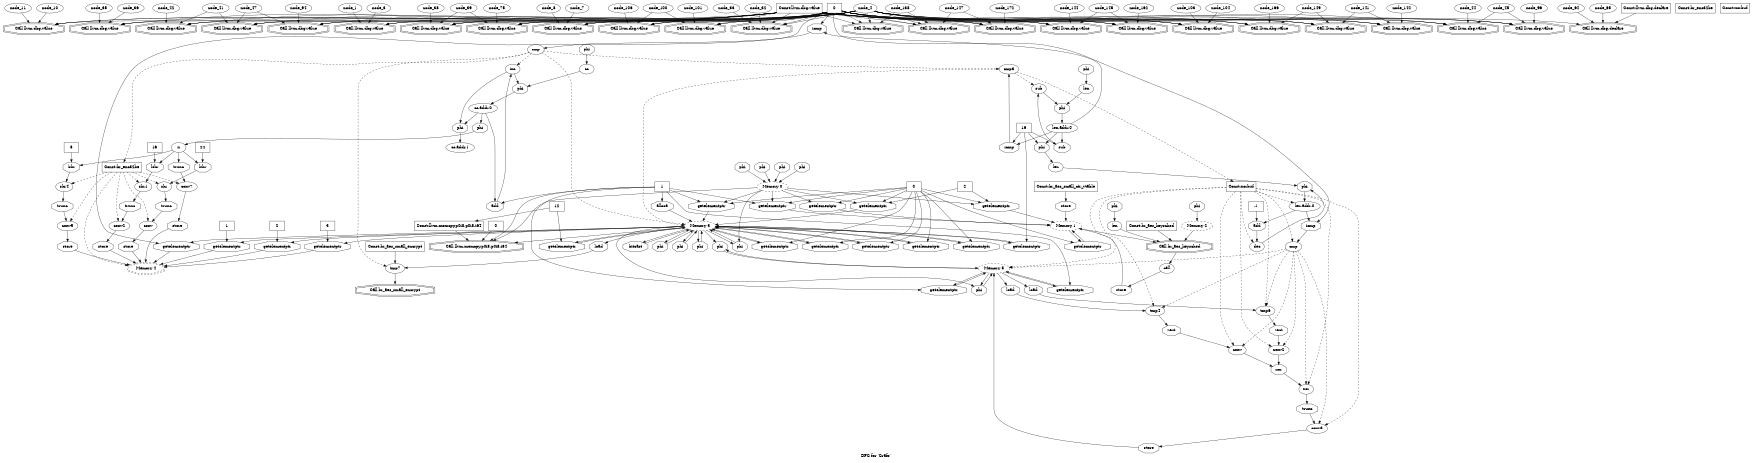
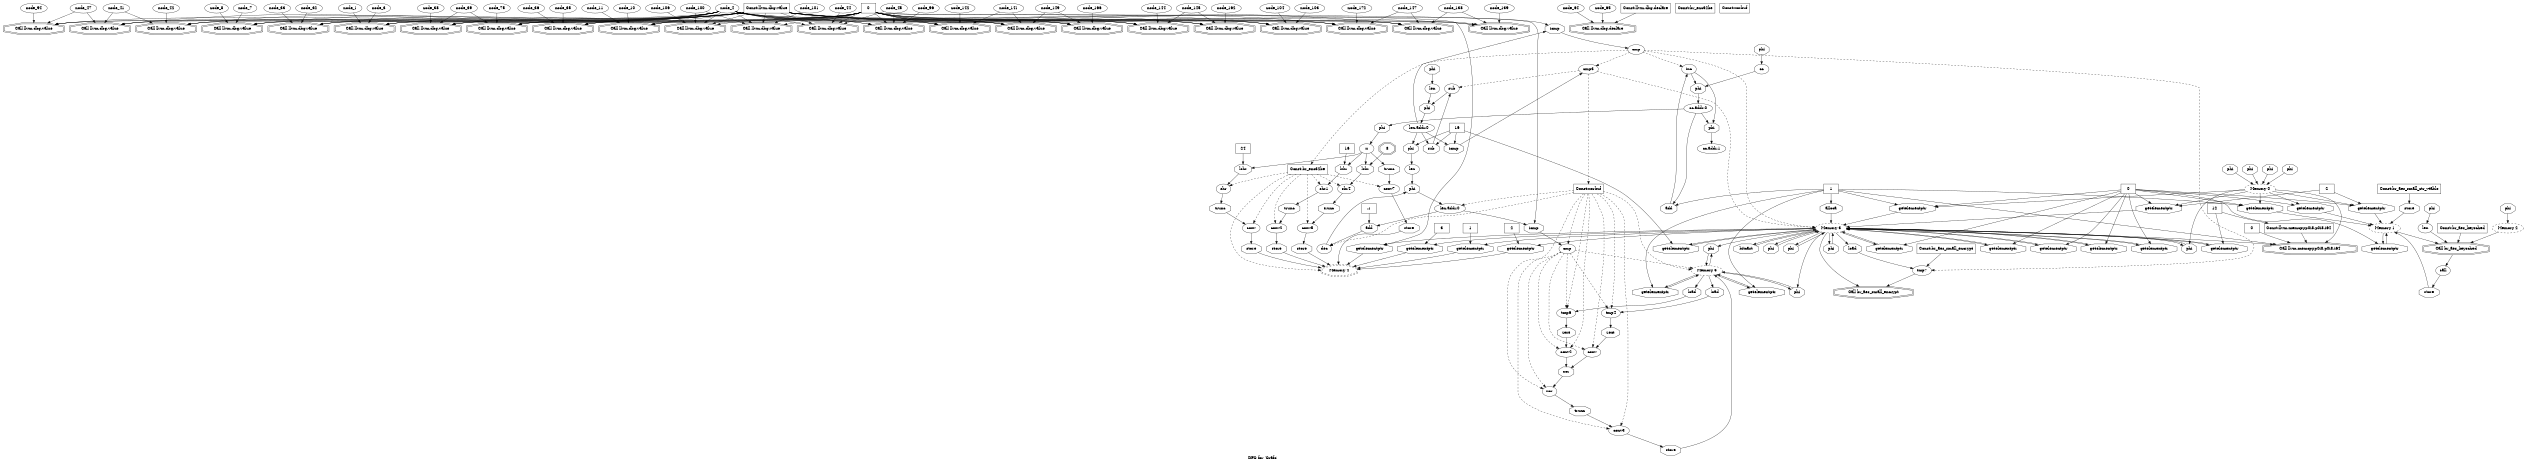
node "node_139": added
edge "node_4" -> "Call llvm.dbg.declare": removed
node "8": shape box -> doubleoctagon
edge "Memory 3" -> "Call br_aes_small_encrypt": added
